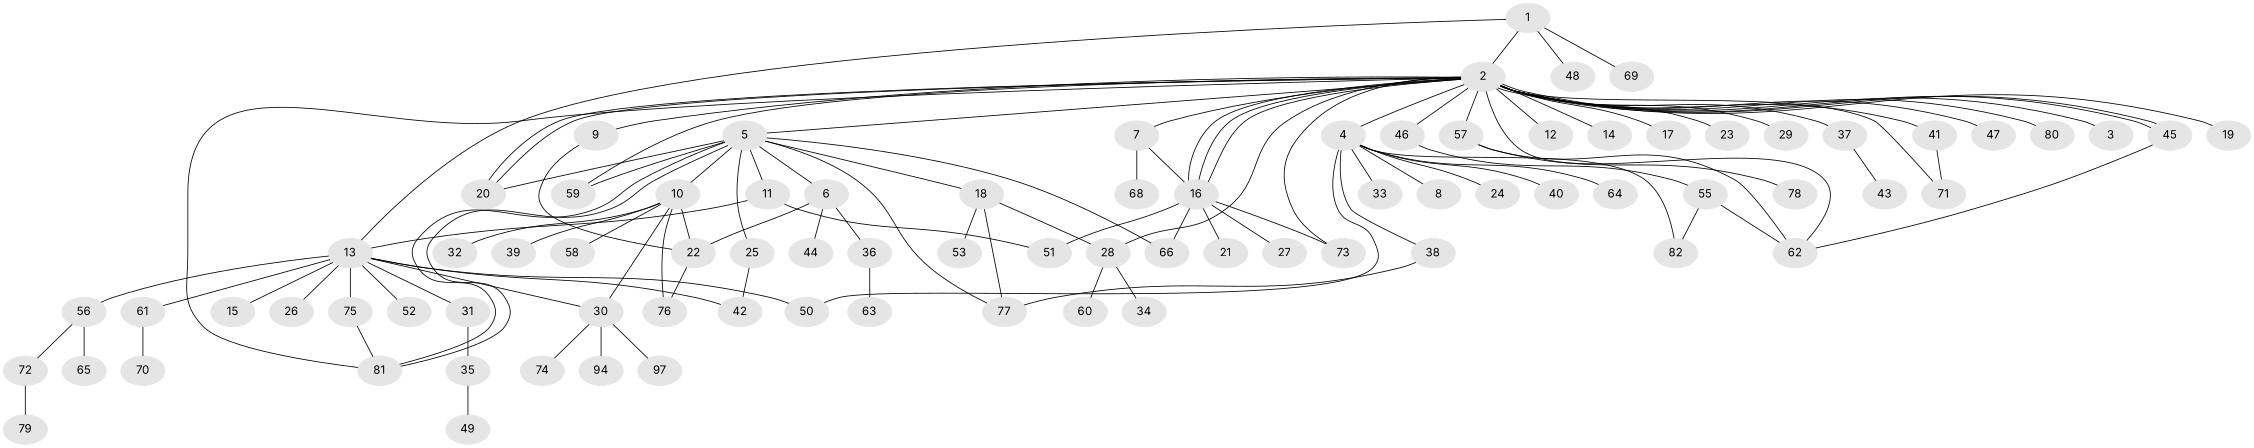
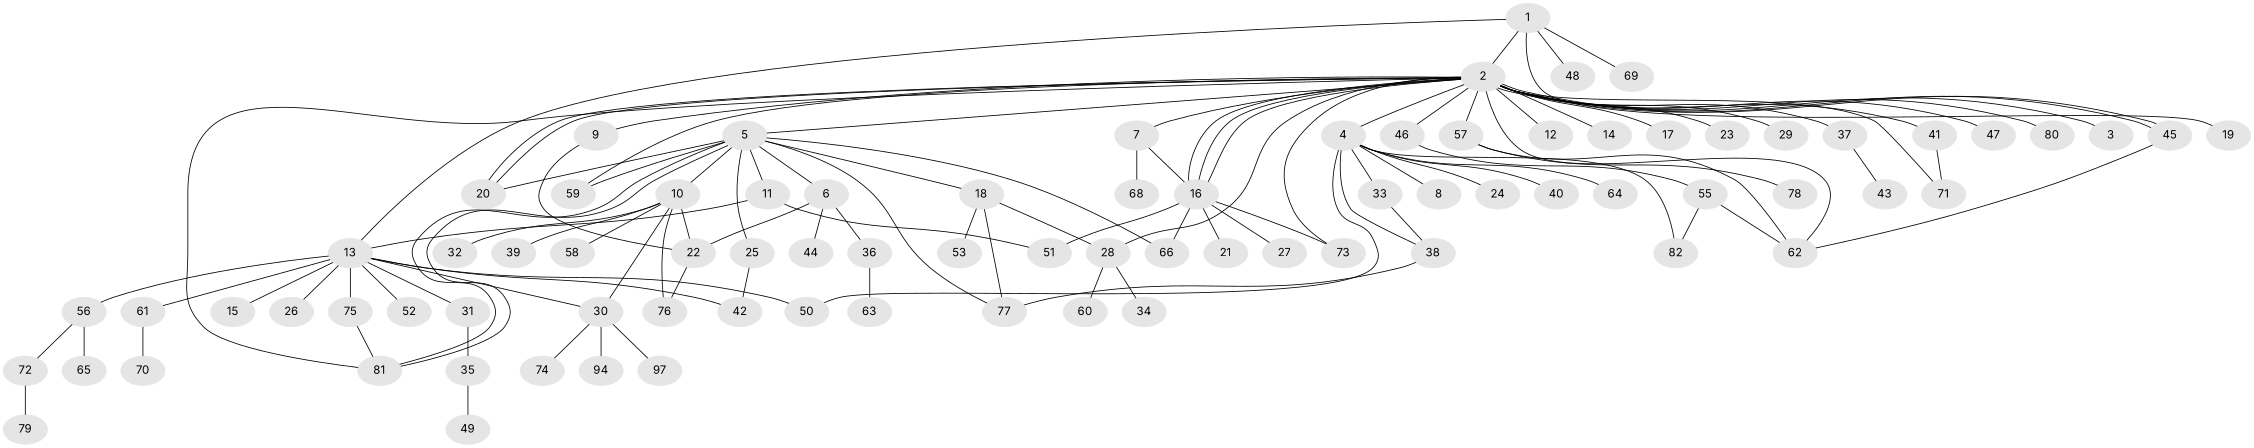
edge "2" -- "19": now "1" -- "19"
edge "33" -- "38": added
